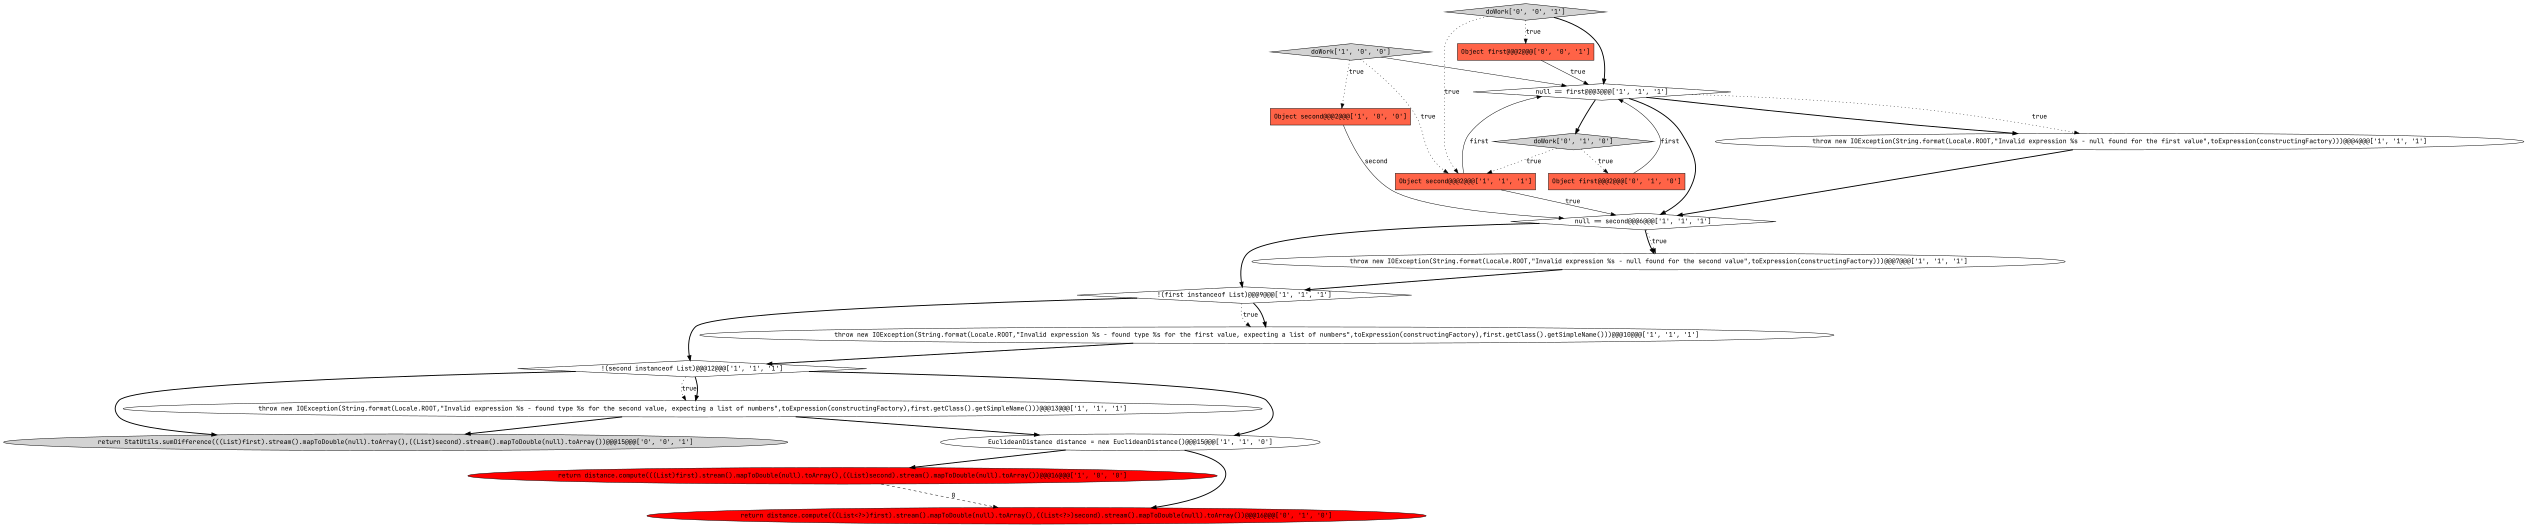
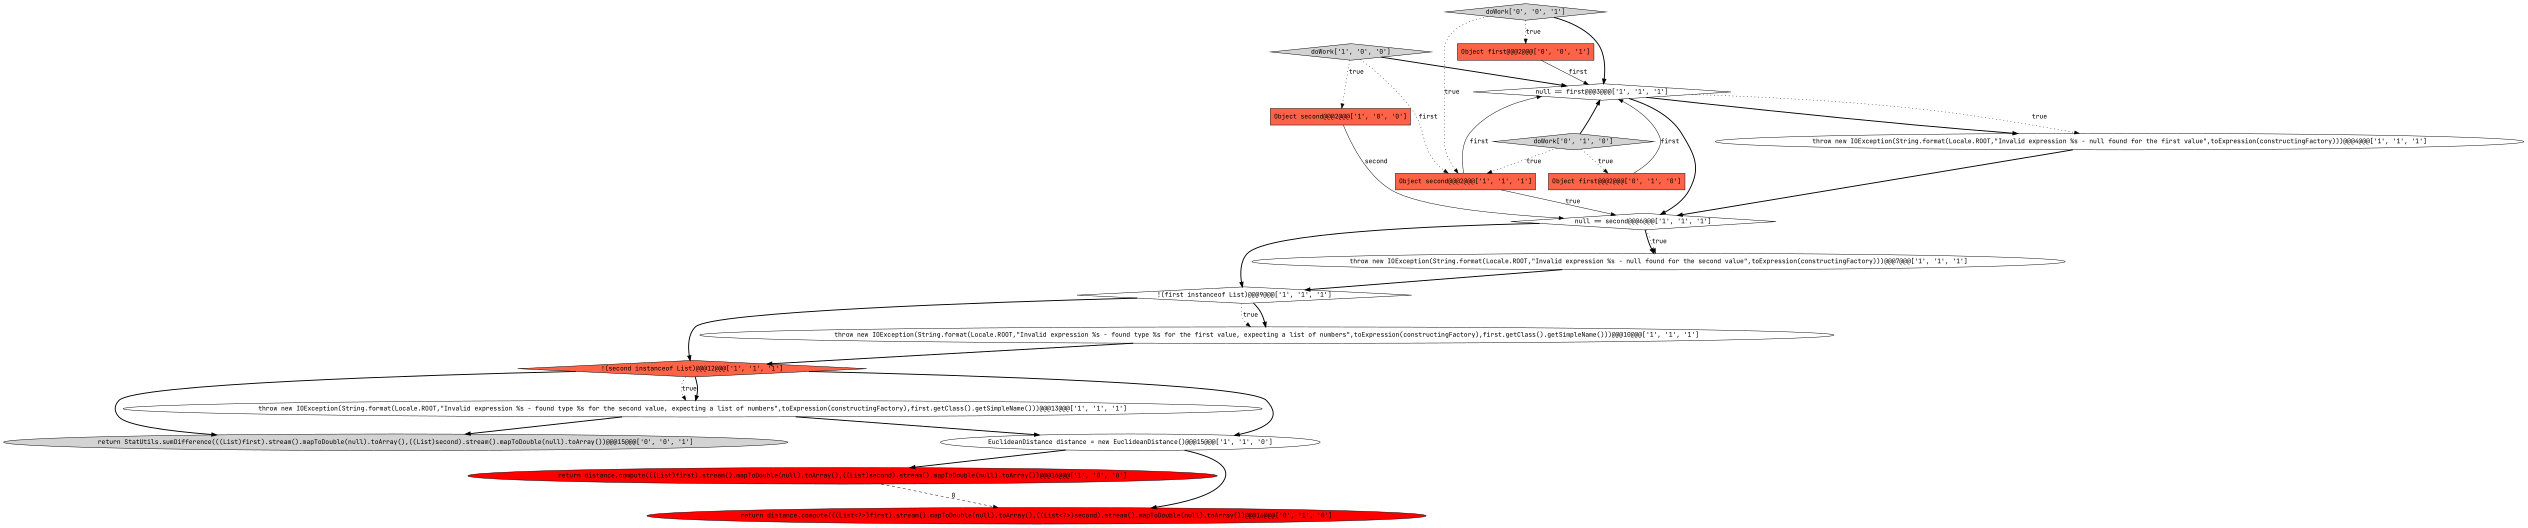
edge "doWork['1', '0', '0']" -> "null == first@@@3@@@['1', '1', '1']": style solid -> bold
edge "Object first@@@2@@@['0', '0', '1']" -> "null == first@@@3@@@['1', '1', '1']": label "true" -> "first"
edge "null == first@@@3@@@['1', '1', '1']" -> "doWork['0', '1', '0']": reversed
edge "doWork['1', '0', '0']" -> "Object second@@@2@@@['1', '1', '1']": label "true" -> "first"
node "!(second instanceof List)@@@12@@@['1', '1', '1']": fillcolor white -> tomato
